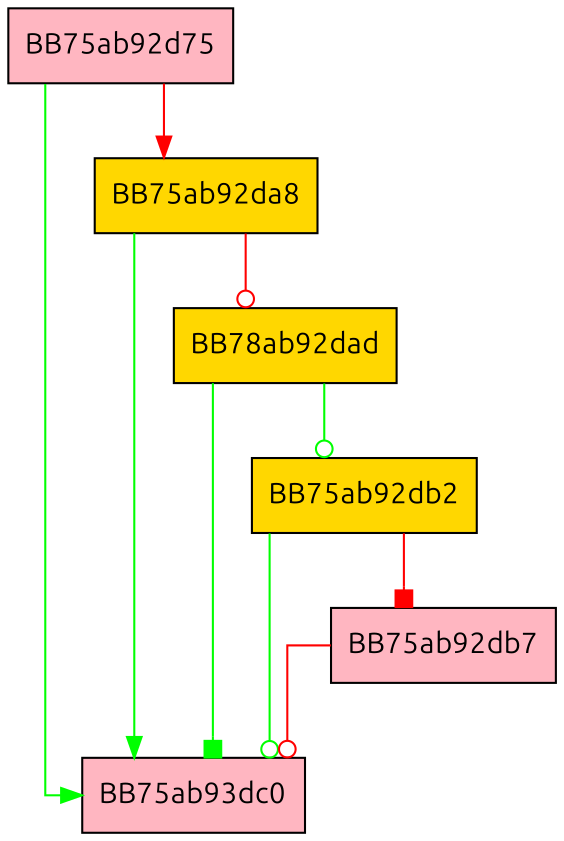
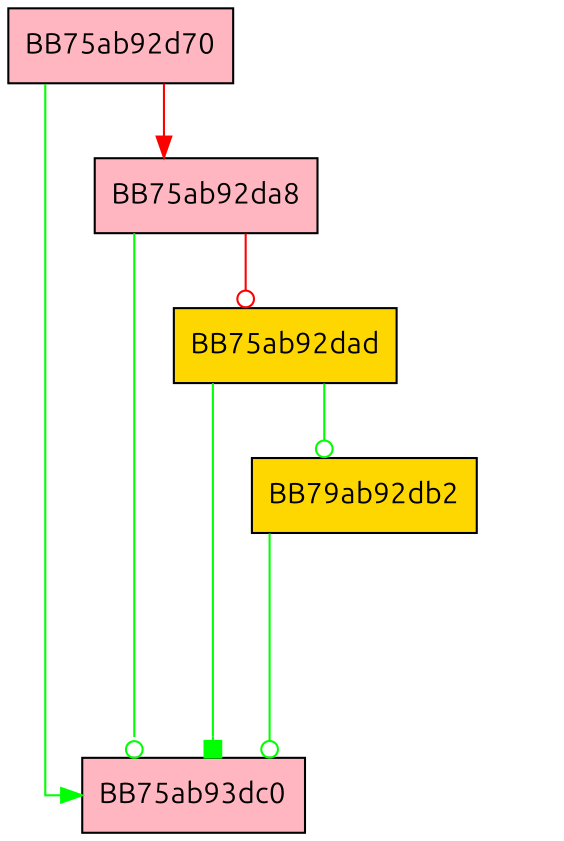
node "BB75ab92d75": label "BB75ab92d75" -> "BB75ab92d70"
node "BB75ab92da8": fillcolor gold -> lightpink
node "BB78ab92dad": label "BB78ab92dad" -> "BB75ab92dad"
edge "BB75ab92da8" -> "BB75ab93dc0": arrowhead normal -> odot
node "BB75ab92db2": label "BB75ab92db2" -> "BB79ab92db2"
node "BB75ab92db7": removed
